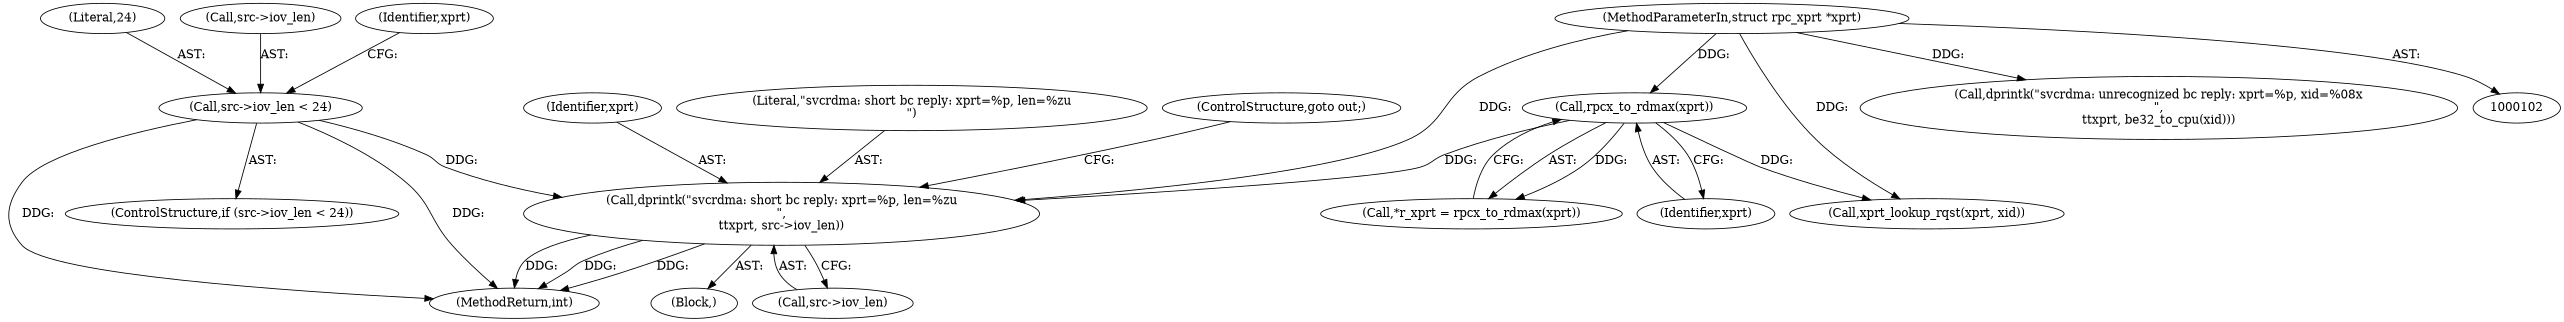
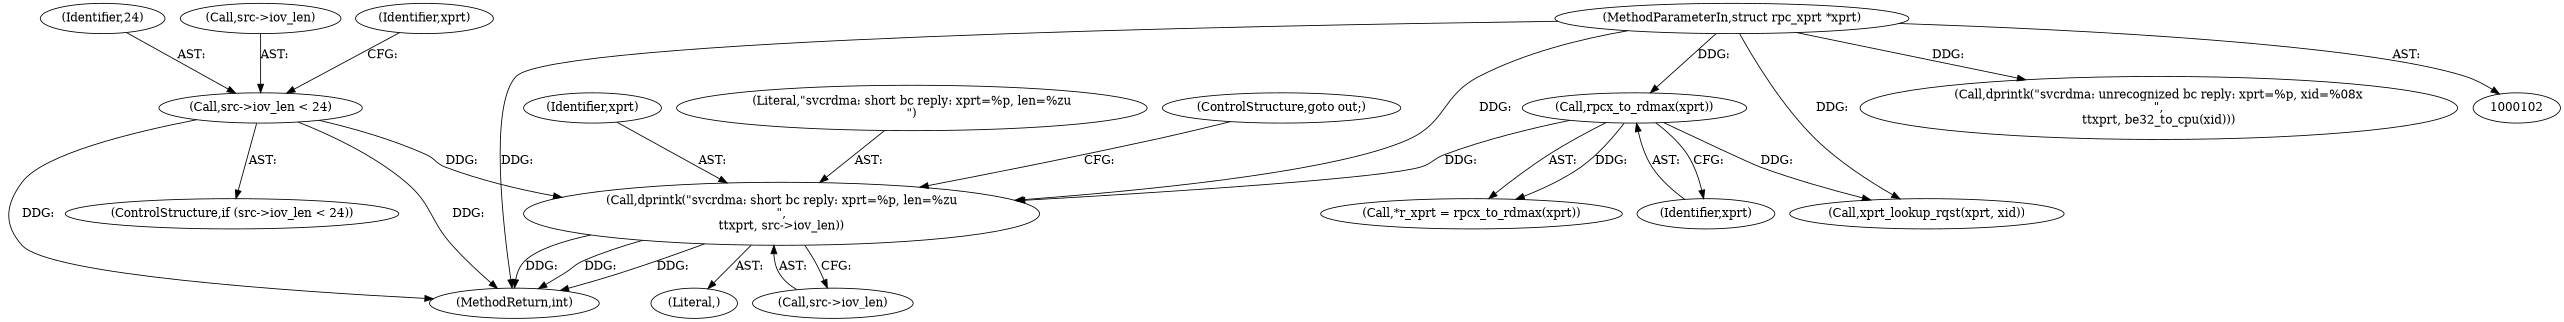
node "(Literal,24)": label "(Literal,24)" -> "(Identifier,24)"
edge "(MethodParameterIn,struct rpc_xprt *xprt)" -> "(MethodReturn,int)": added, label "DDG:"
edge "(Call,*r_xprt = rpcx_to_rdmax(xprt))" -> "(Call,rpcx_to_rdmax(xprt))": removed, label "CFG:"
node "(Block,)": label "(Block,)" -> "(Literal,)"
